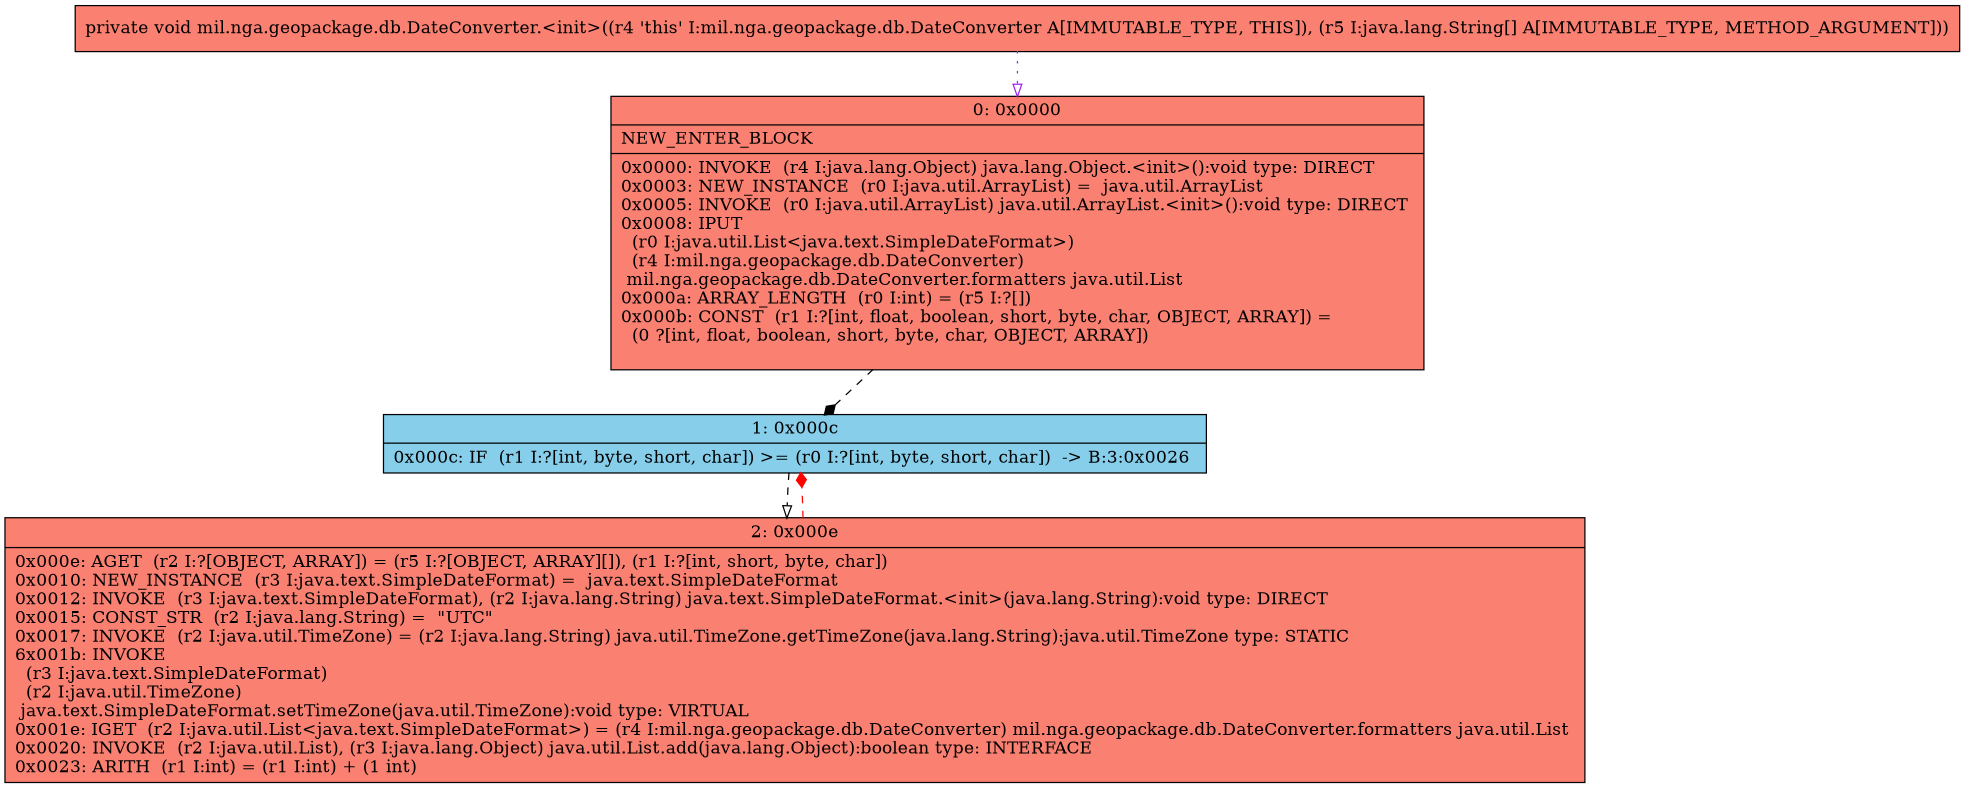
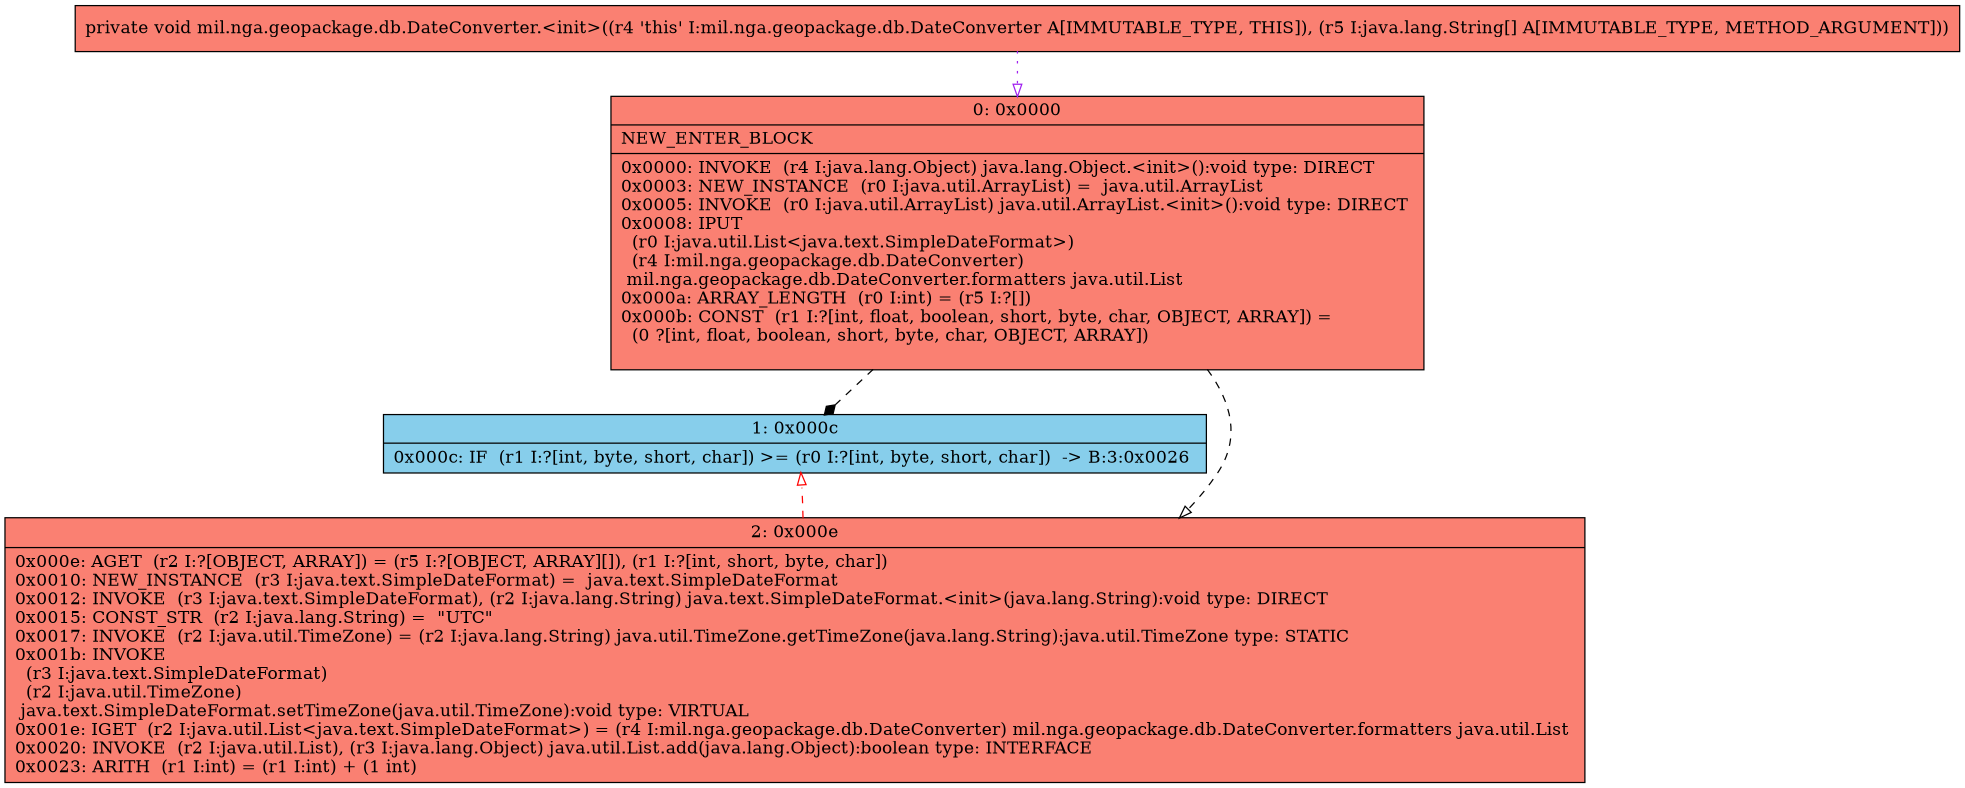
edge "1: 0x000c" -> "2: 0x000e": now "0: 0x0000" -> "2: 0x000e"
edge "2: 0x000e" -> "1: 0x000c": arrowhead diamond -> onormal
node "2: 0x000e": text "6x001b: INVOKE" -> "0x001b: INVOKE"
